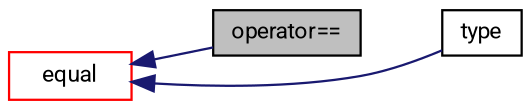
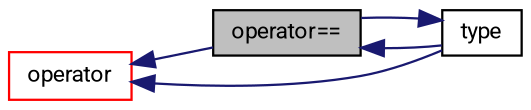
edge "operator==" -> "type": added
edge "type" -> "operator==": added
node "equal": label "equal" -> "operator"
